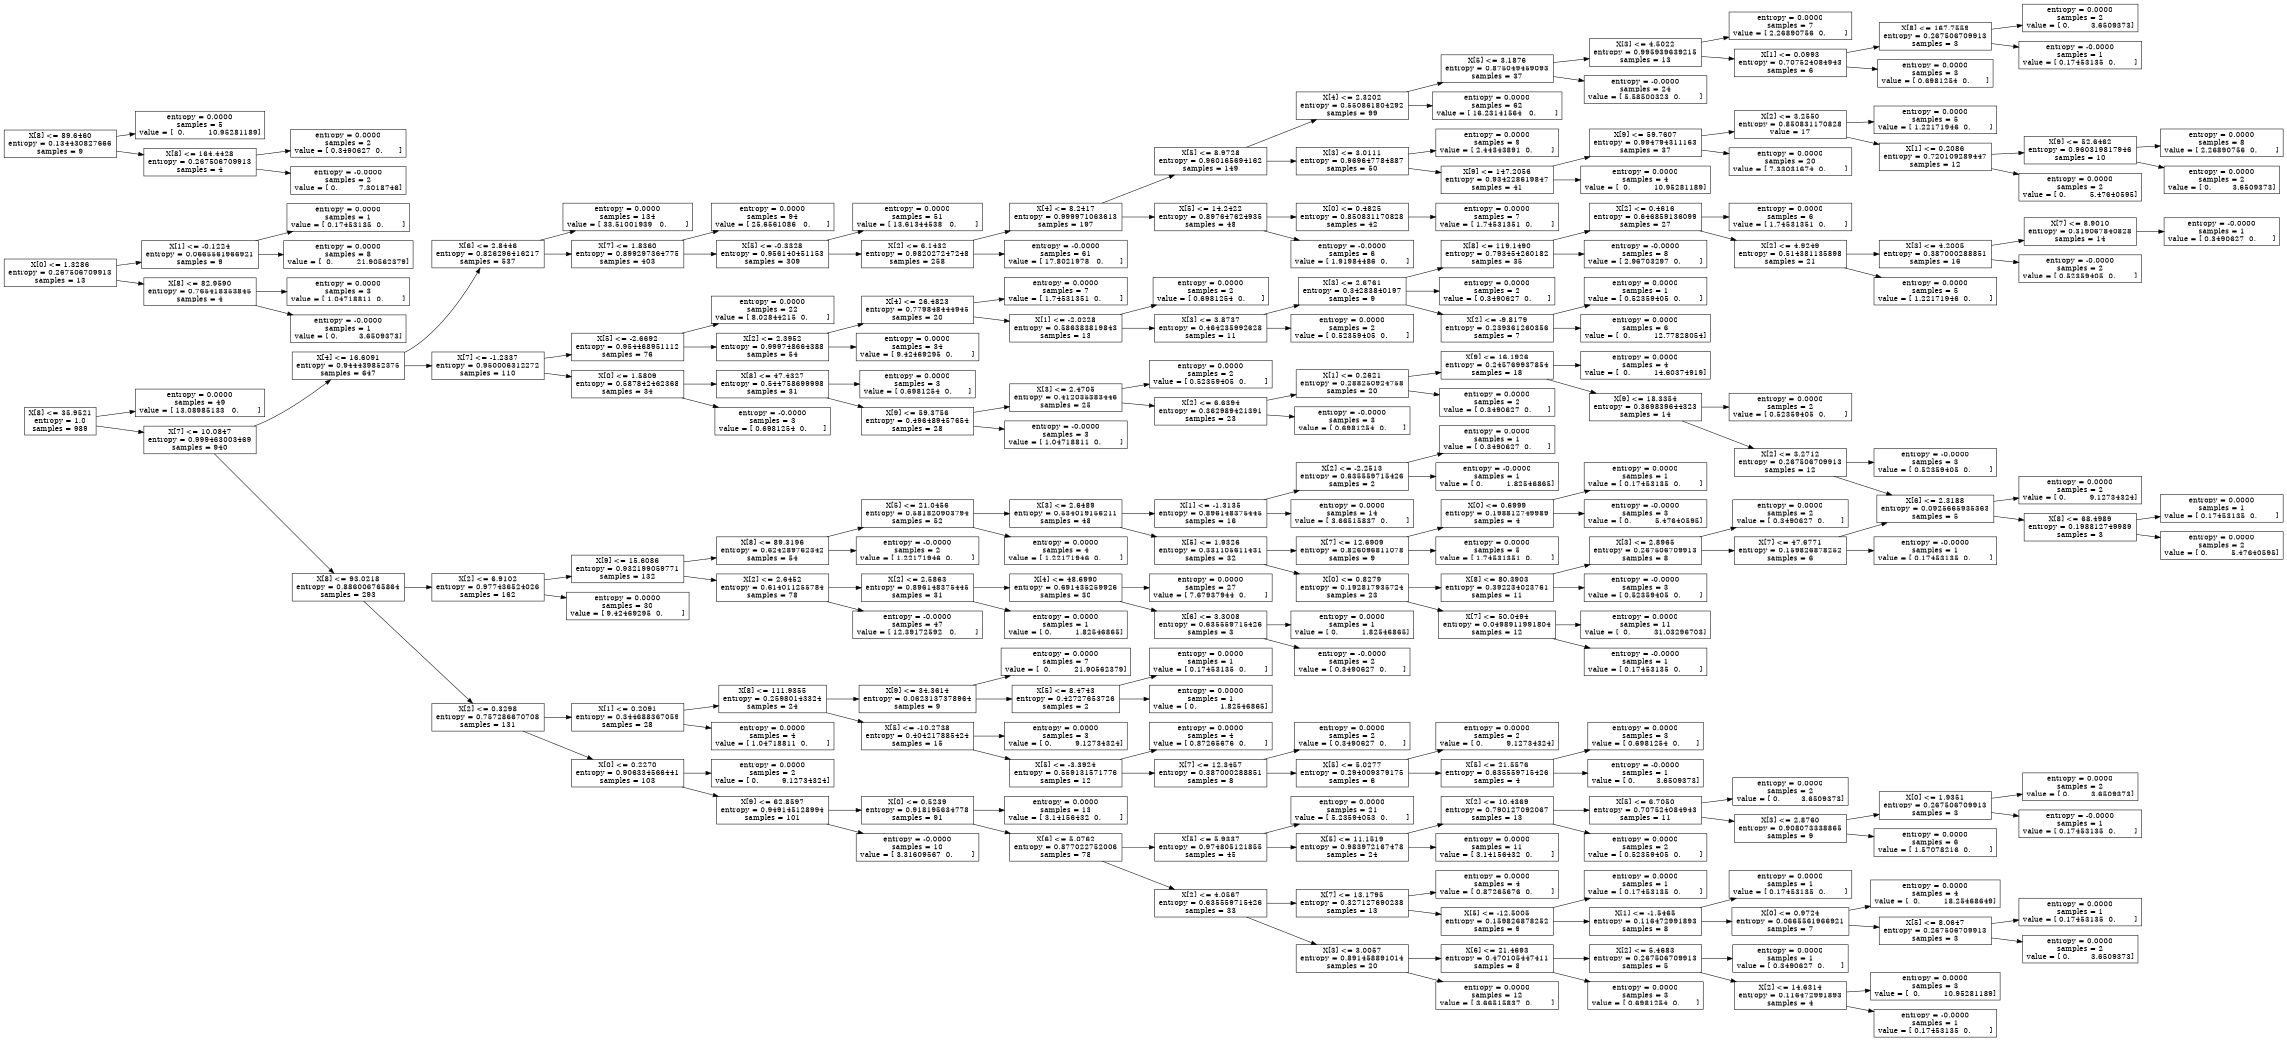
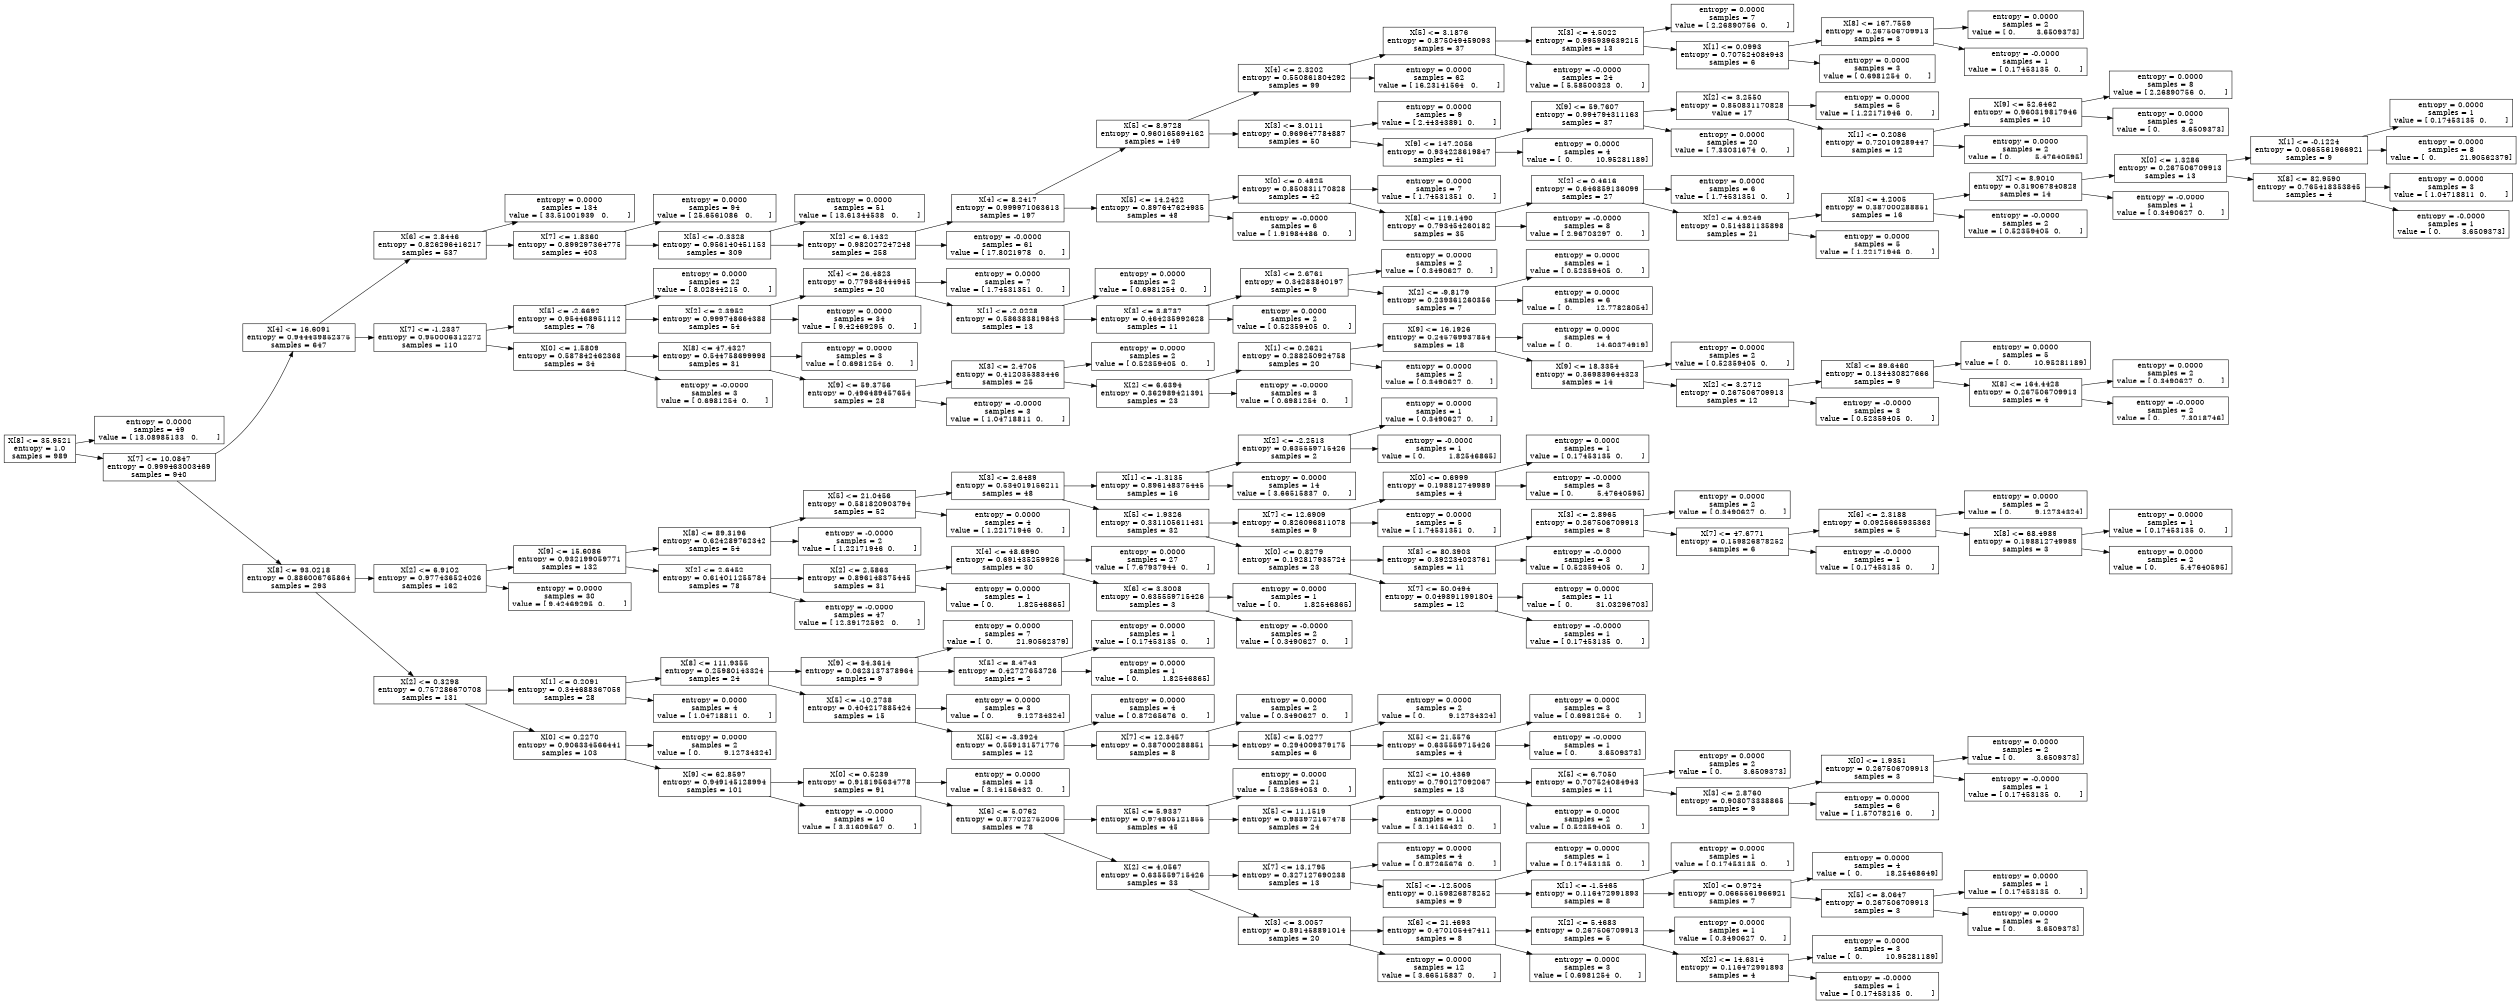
edge "X[7] <= 8.9010 entropy = 0.319067840828 samples = 14" -> "X[0] <= 1.3286 entropy = 0.267506709913 samples = 13": added
edge "X[3] <= 2.6761 entropy = 0.34283840197 samples = 9" -> "X[8] <= 119.1490 entropy = 0.793454260182 samples = 35": now "X[0] <= 0.4825 entropy = 0.850831170828 samples = 42" -> "X[8] <= 119.1490 entropy = 0.793454260182 samples = 35"
edge "X[2] <= 3.2712 entropy = 0.267506709913 samples = 12" -> "X[6] <= 2.3188 entropy = 0.0925665935363 samples = 5": now "X[2] <= 3.2712 entropy = 0.267506709913 samples = 12" -> "X[8] <= 89.6460 entropy = 0.134430827666 samples = 9"
